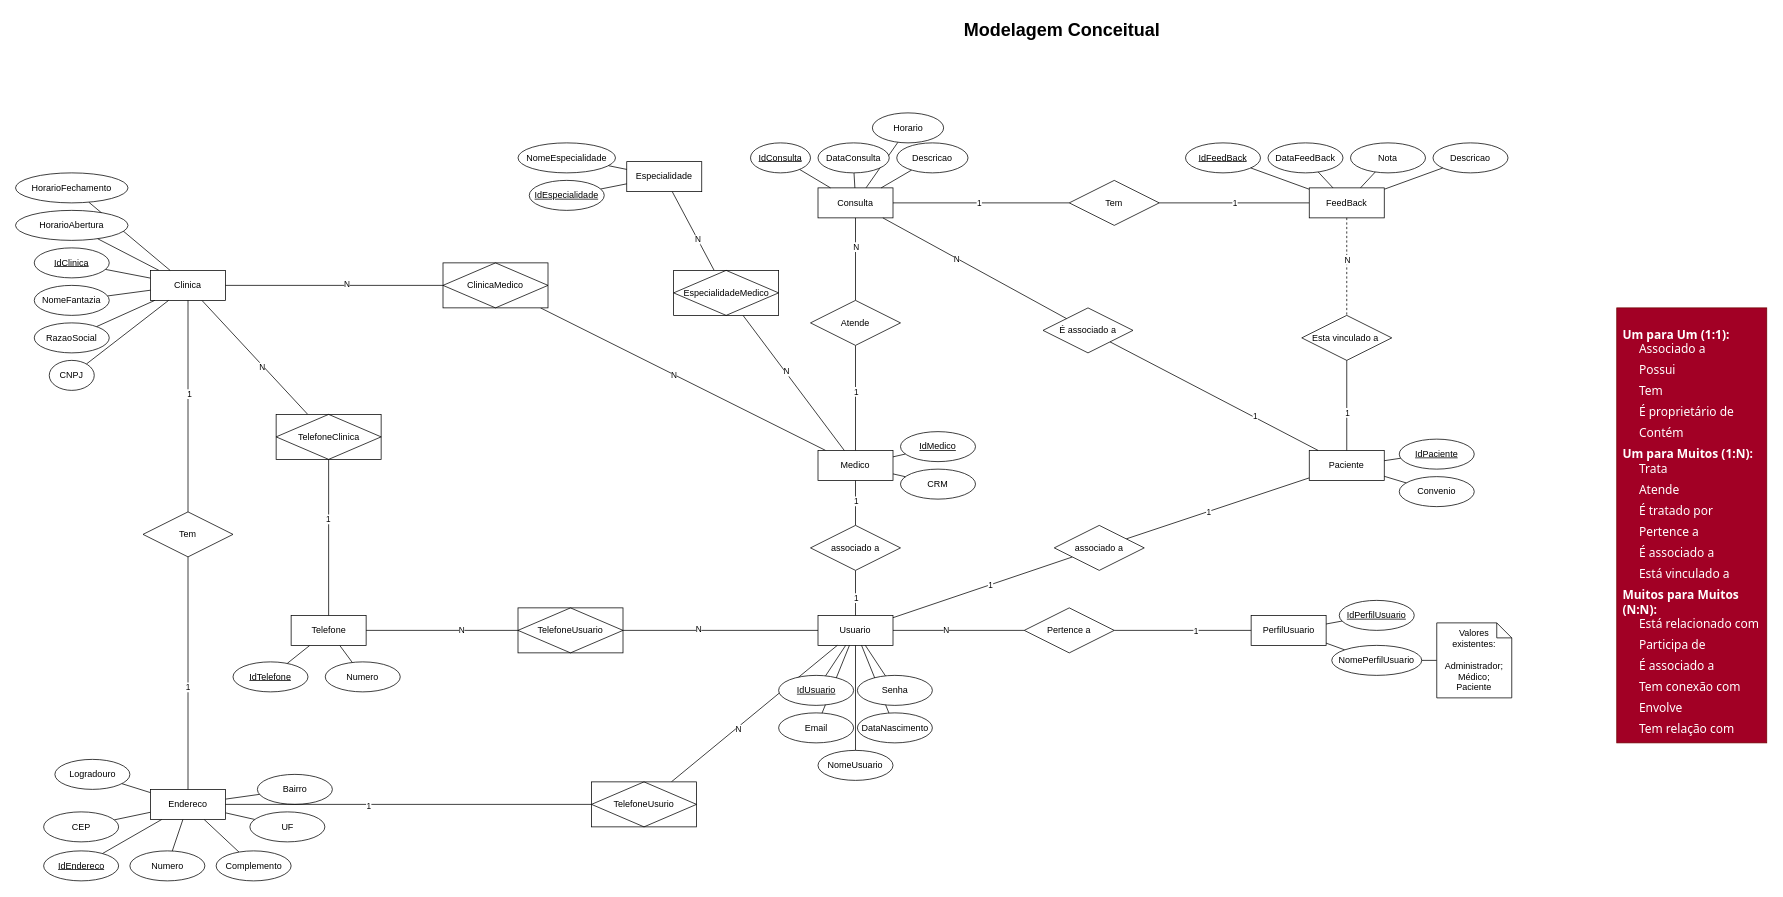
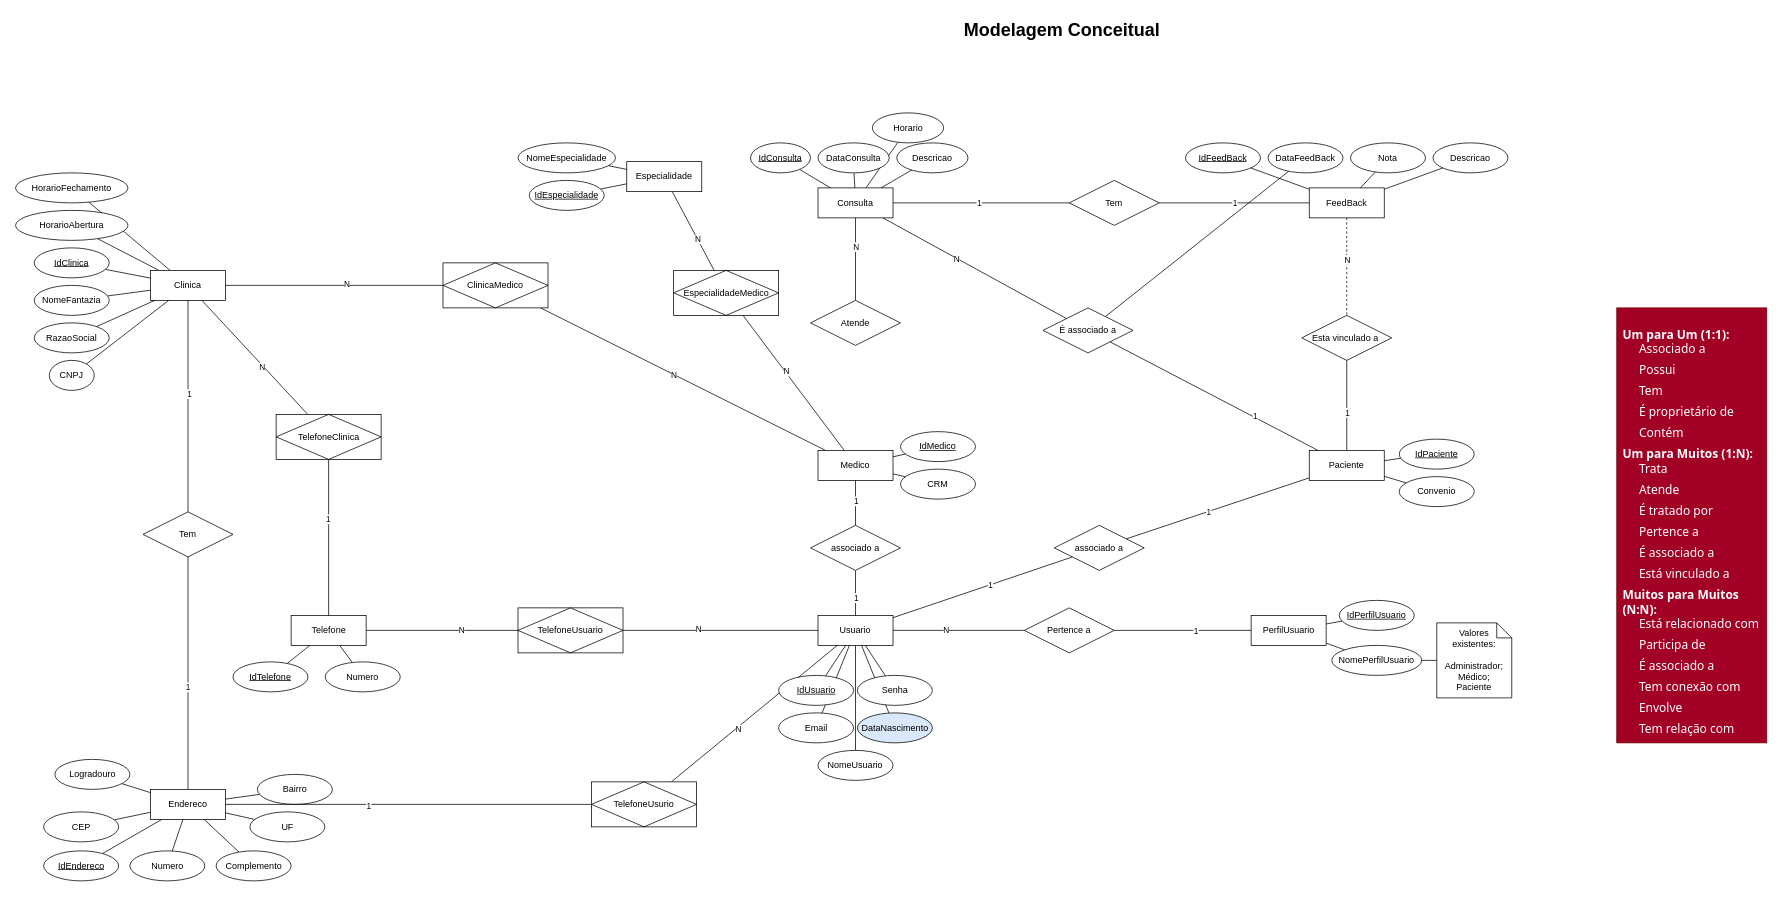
edge "DataFeedBack" -- "FeedBack": now "DataFeedBack" -- "É associado a"
edge "Atende" -- "Medico": removed, label "1"
node "DataNascimento": fillcolor #ffffff -> #dae8fc
